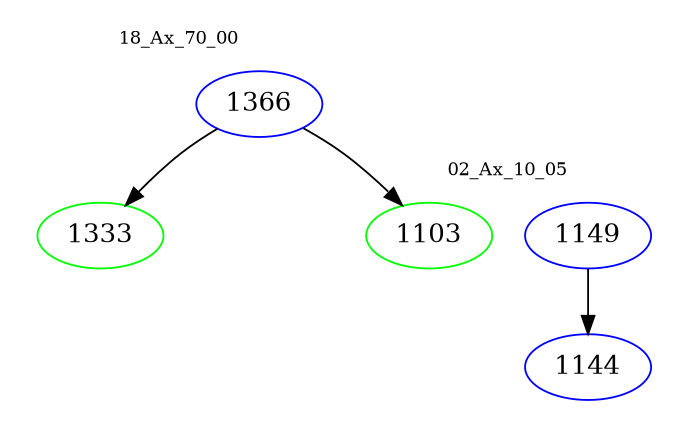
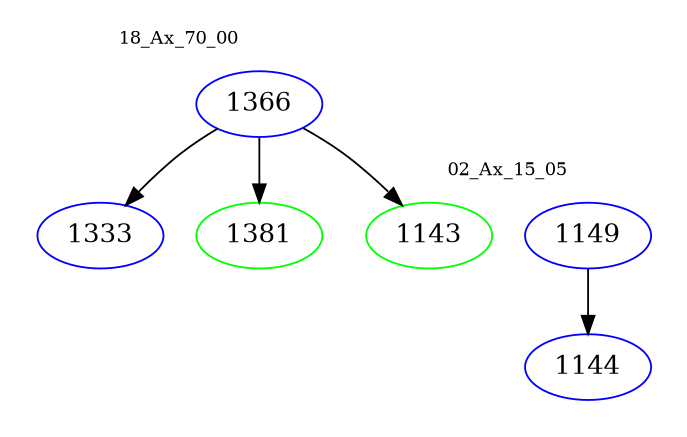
cluster "02_Ax_10_05": label "02_Ax_10_05" -> "02_Ax_15_05"
node "1333": color green -> blue
node "1381": added
node "1103": label "1103" -> "1143"
